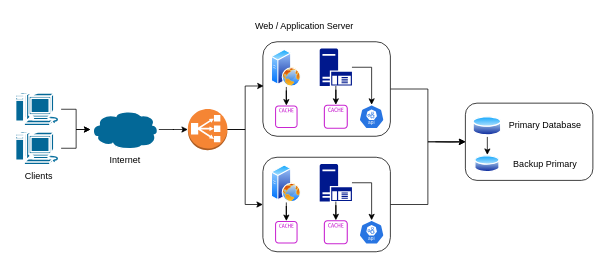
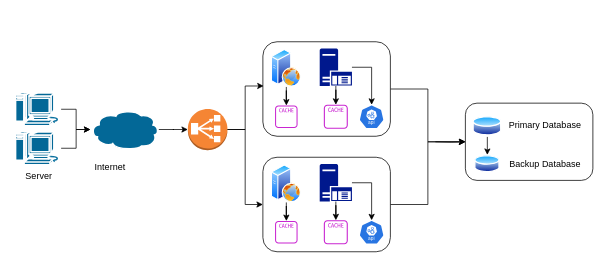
node "Web / Application Server": removed
node "Internet": moved (125, 160) -> (110, 168)
node "Backup Primary": label "Backup Primary" -> "Backup Database"
node "Clients": label "Clients" -> "Server"
